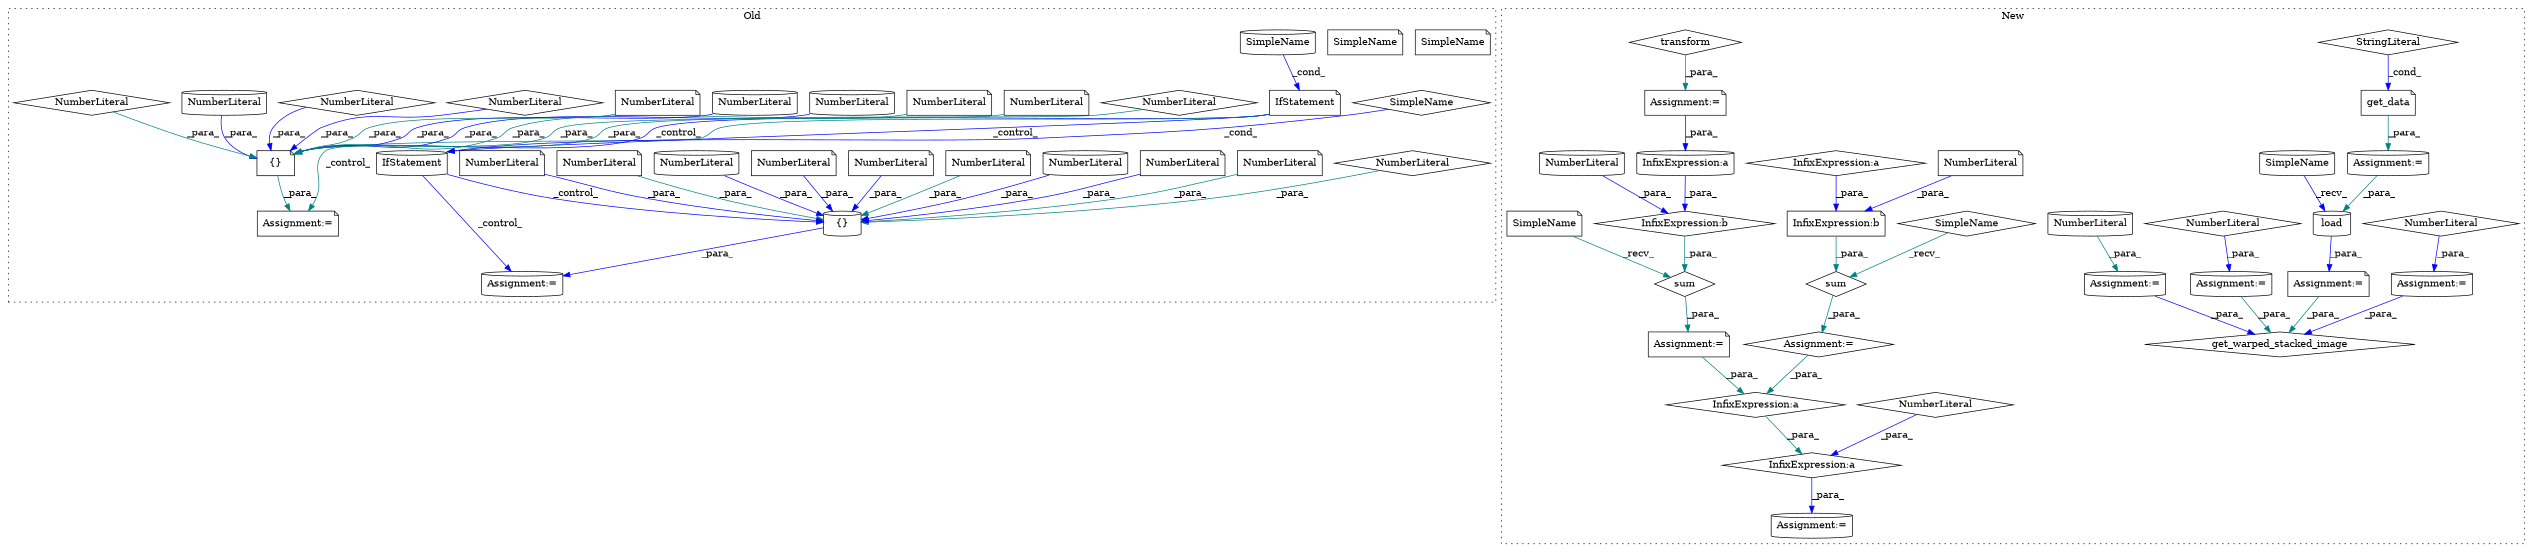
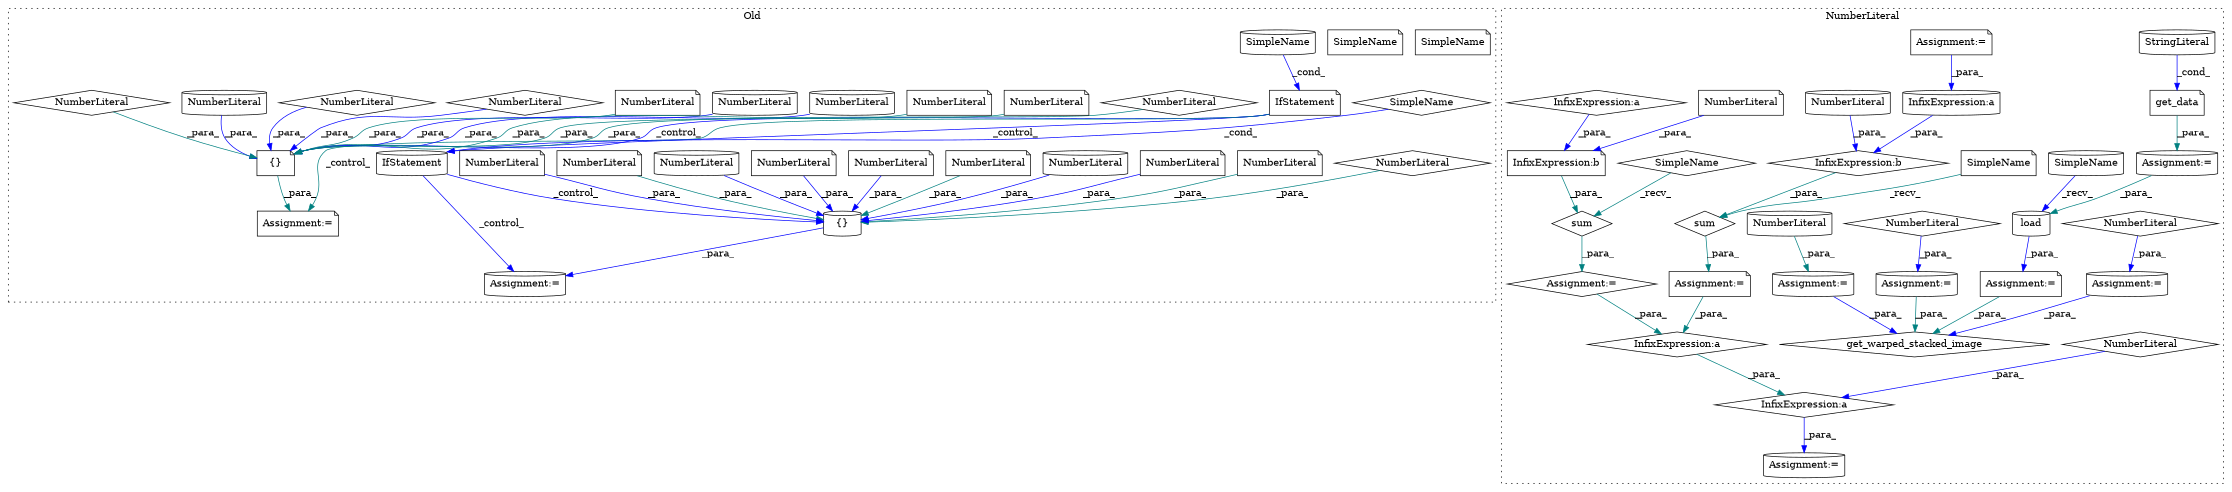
cluster "New": label "New" -> "NumberLiteral"
node "transform": removed
node "StringLiteral": shape diamond -> cylinder
